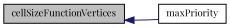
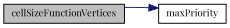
edge "maxPriority" -> "cellSizeFunctionVertices": reversed
